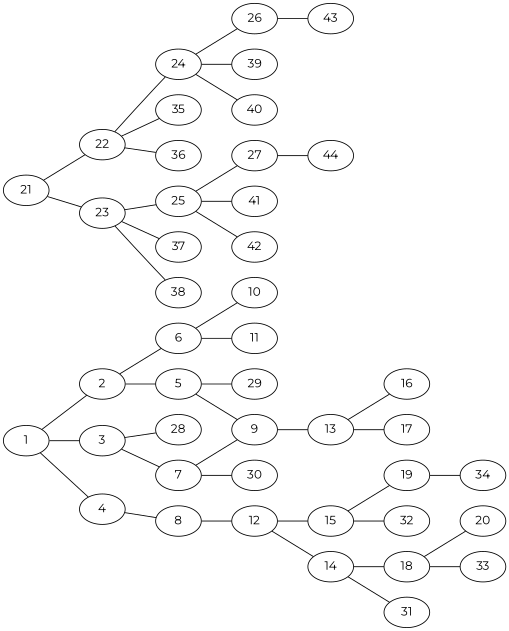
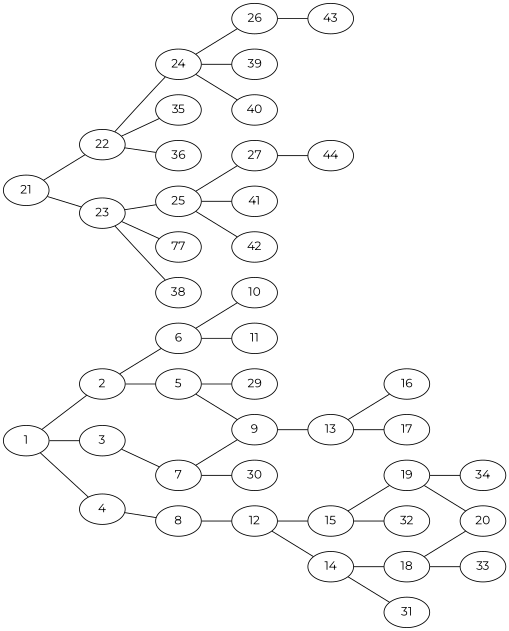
node "37": label "37" -> "77"
node "28": removed
edge "19" -- "20": added
